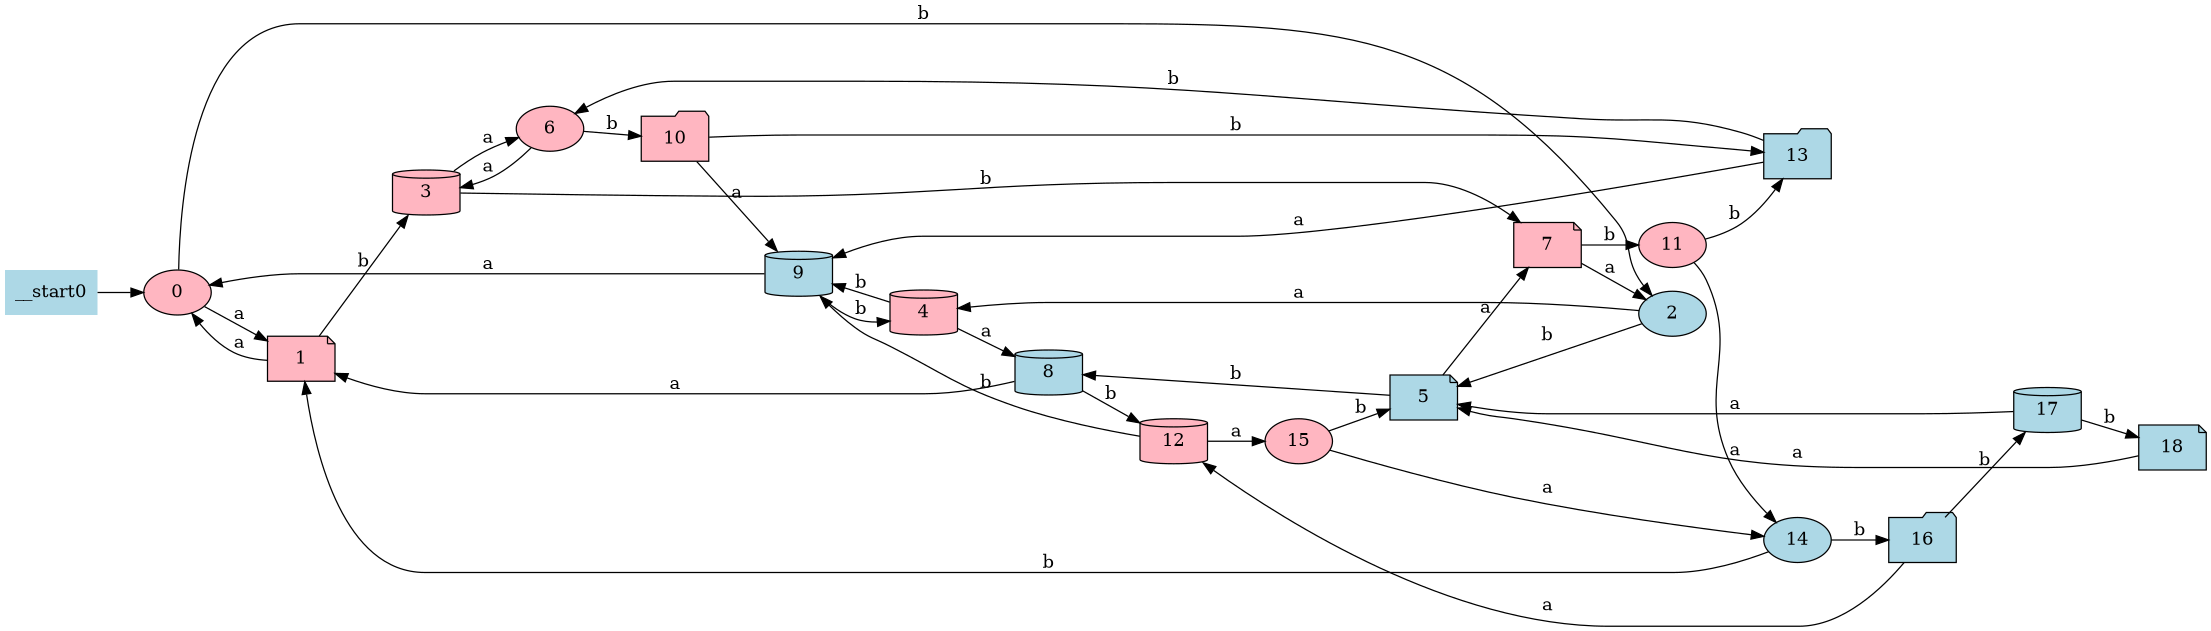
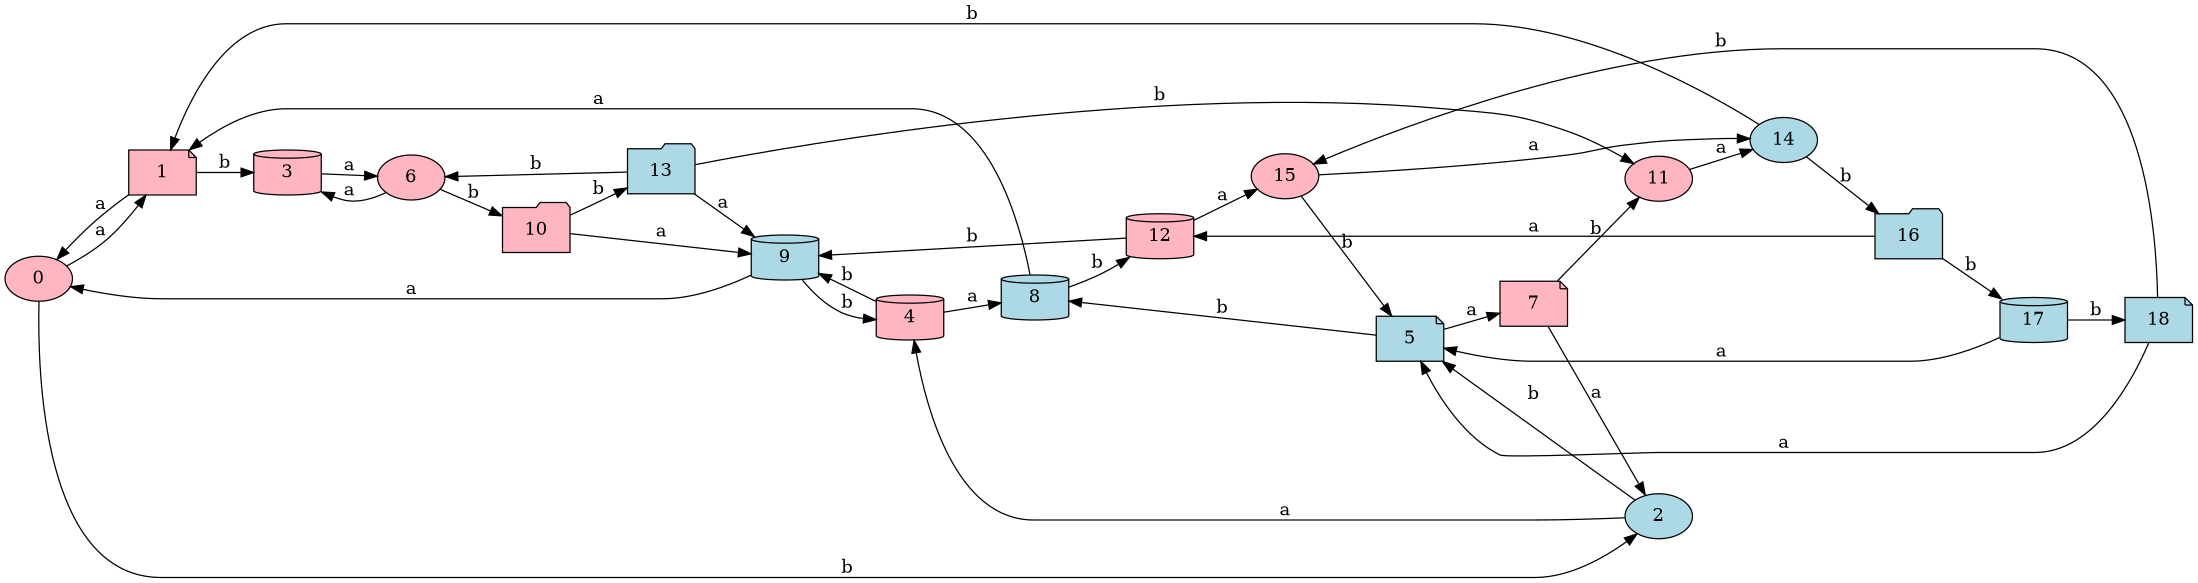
edge "18" -> "15": added, label "b"
edge "3" -> "7": removed, label "b"
edge "11" -> "13": reversed
node "__start0": removed
